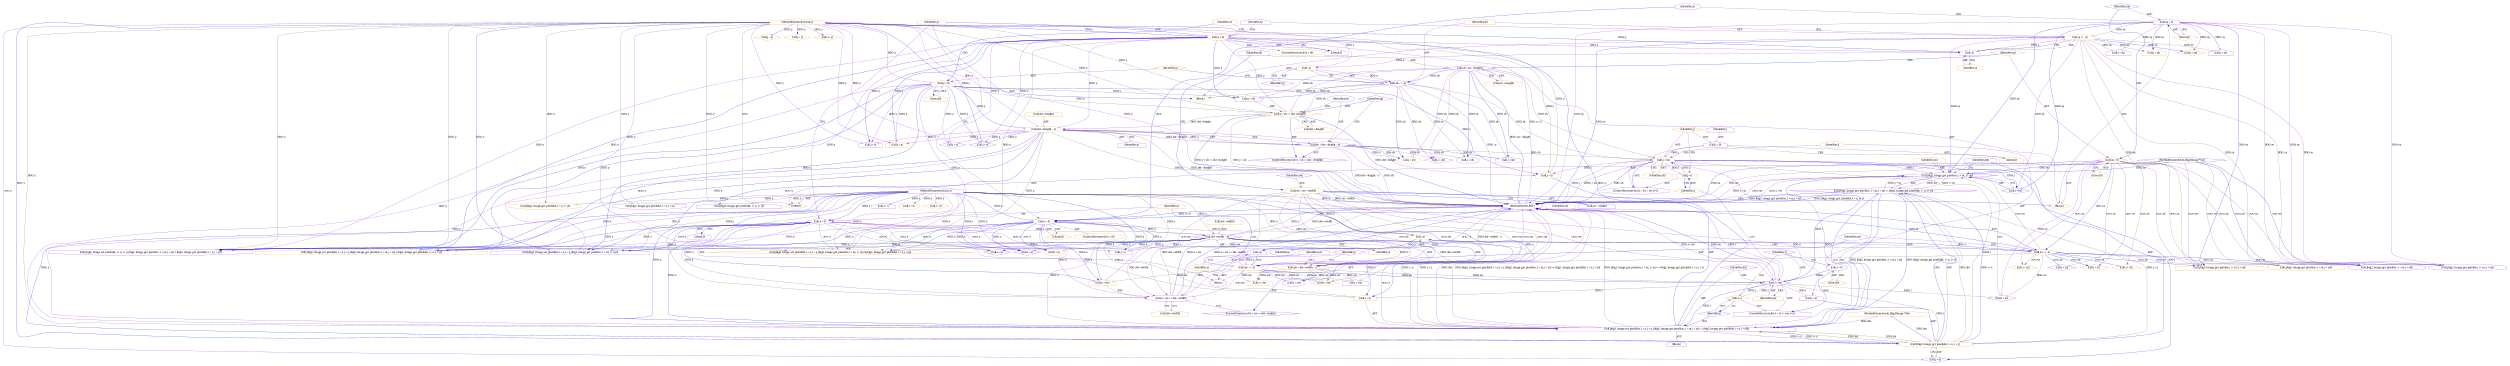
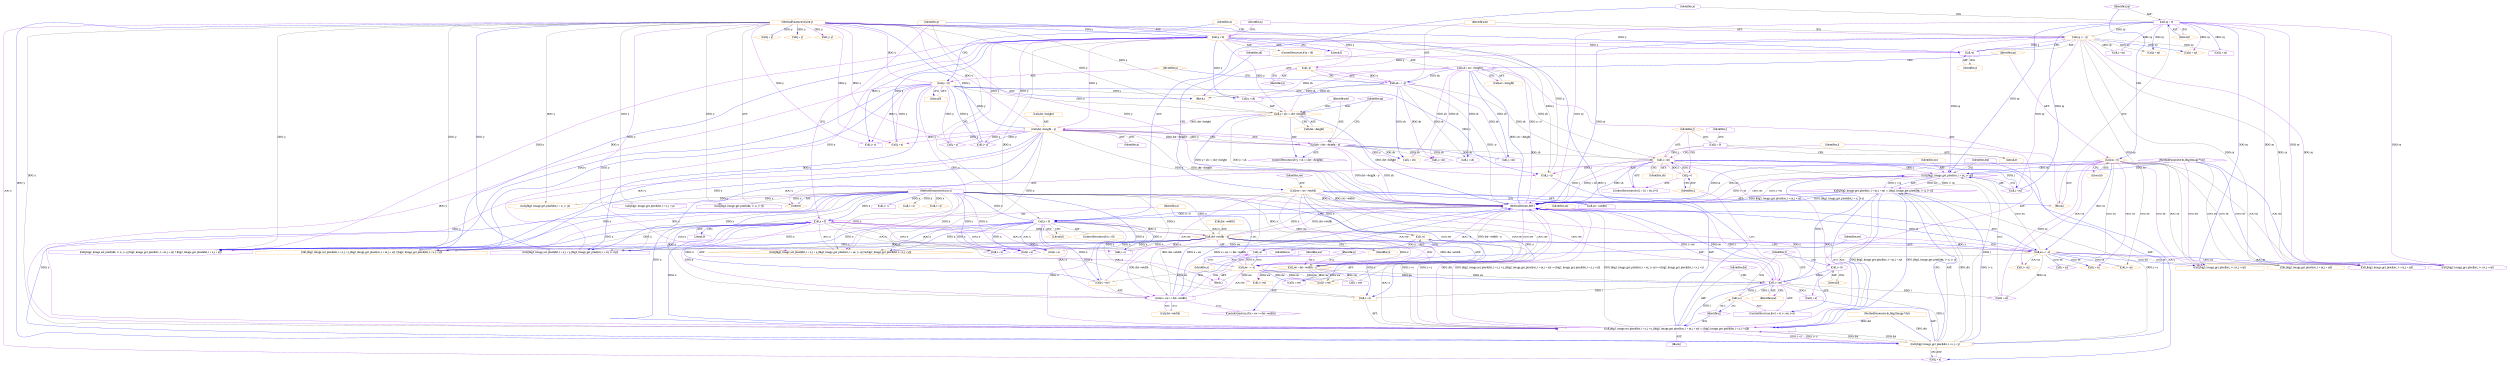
edge "(Call,sh -= -y)" -> "(Call,y + sh >= dst->height)": removed, label "DDG: sh"
node "(Call,dst->width - x)": color purple -> darkorange
